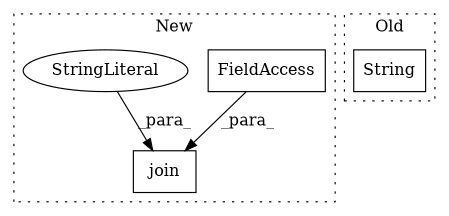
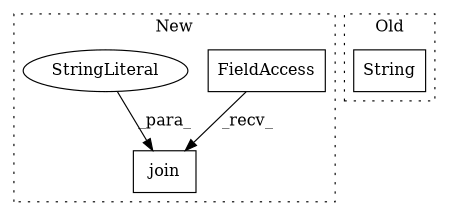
edge "FieldAccess" -> "join": label "_para_" -> "_recv_"
